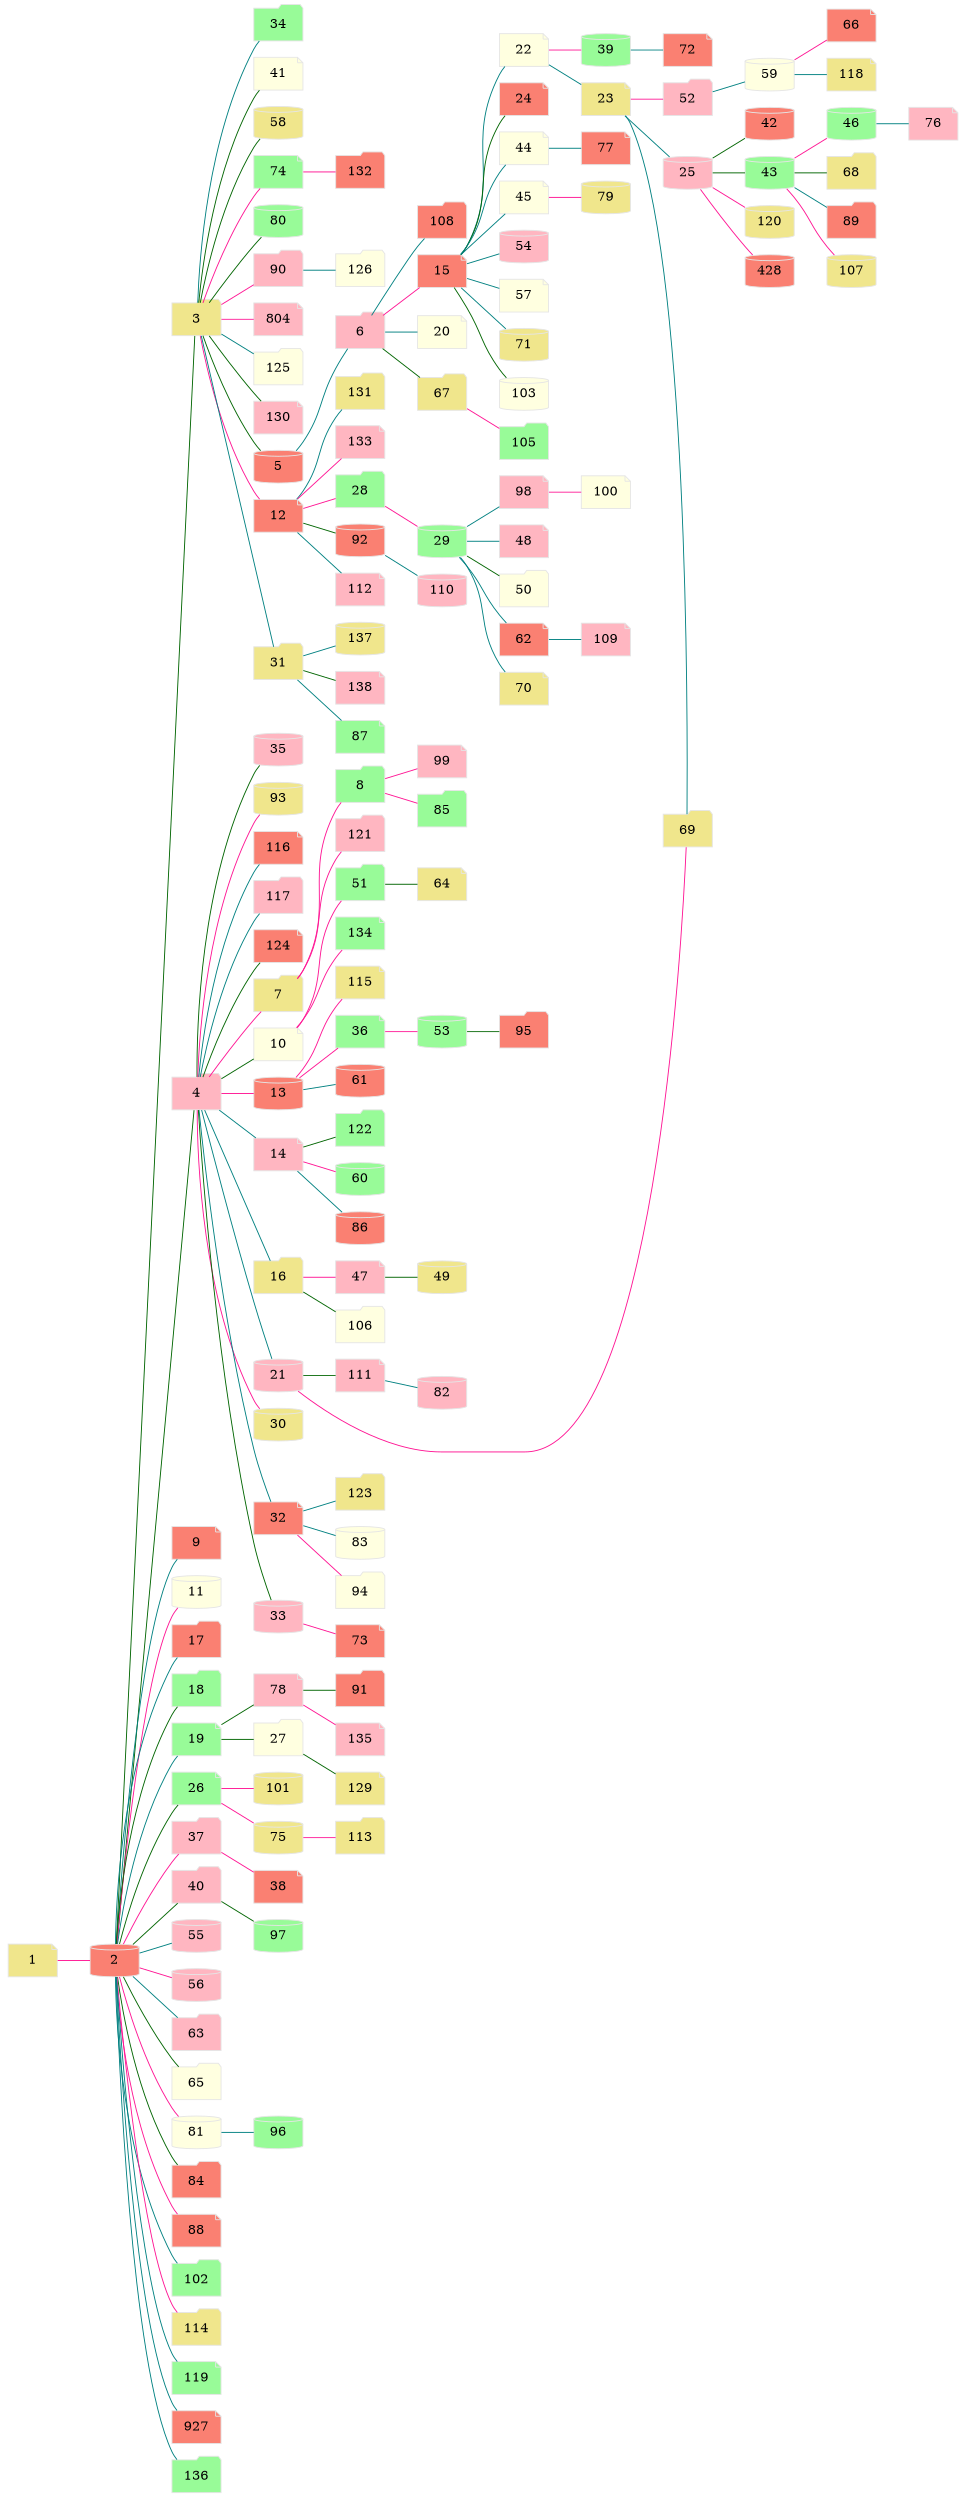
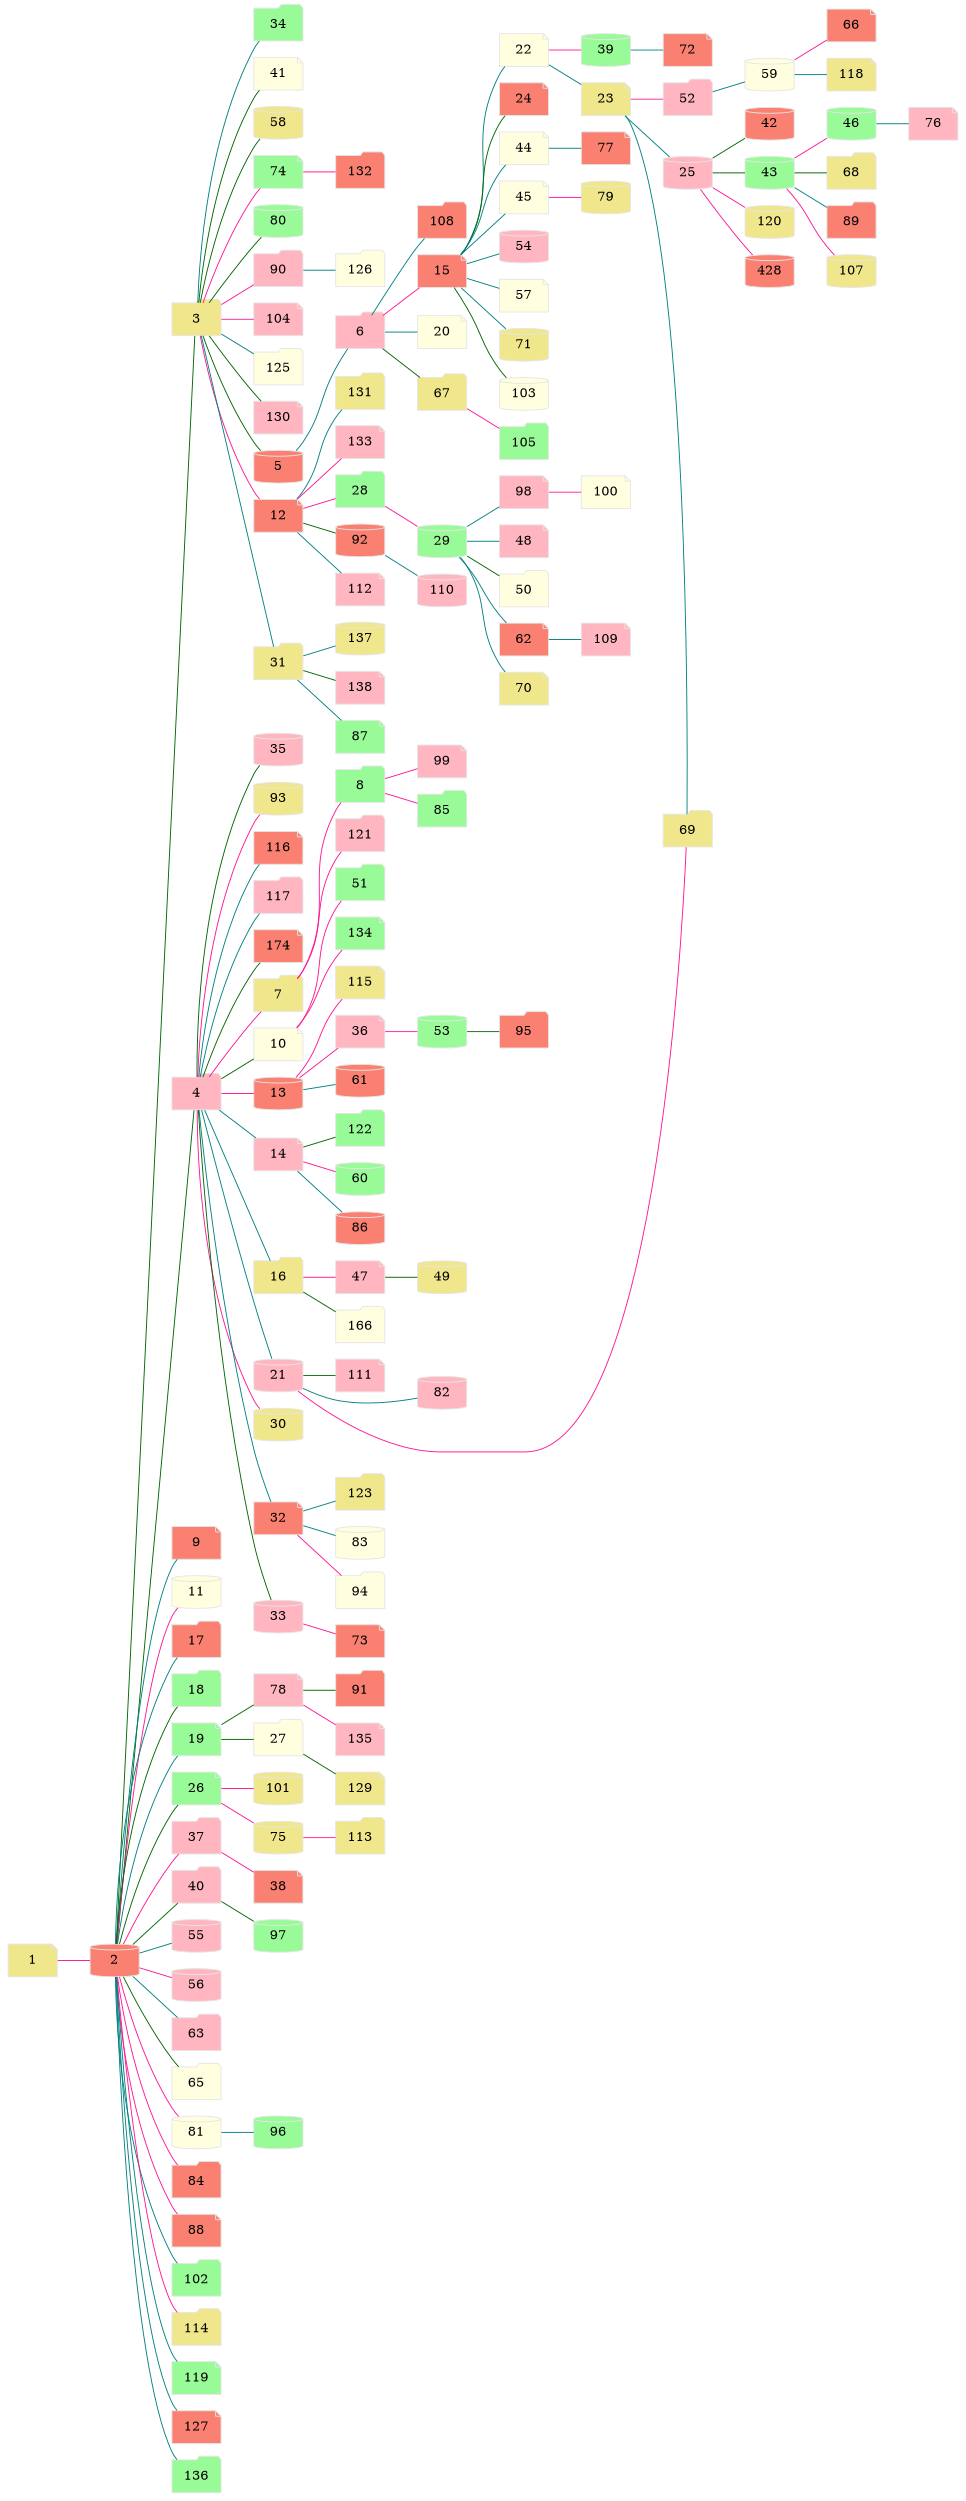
node "804": label "804" -> "104"
node "64": removed
node "124": label "124" -> "174"
node "36": fillcolor palegreen -> lightpink
node "106": label "106" -> "166"
edge "111" -- "82": now "21" -- "82"
edge "2" -- "84": color darkgreen -> deeppink
node "927": label "927" -> "127"
